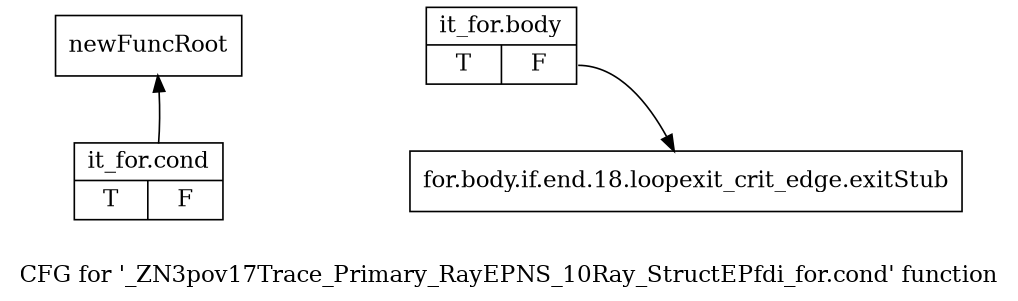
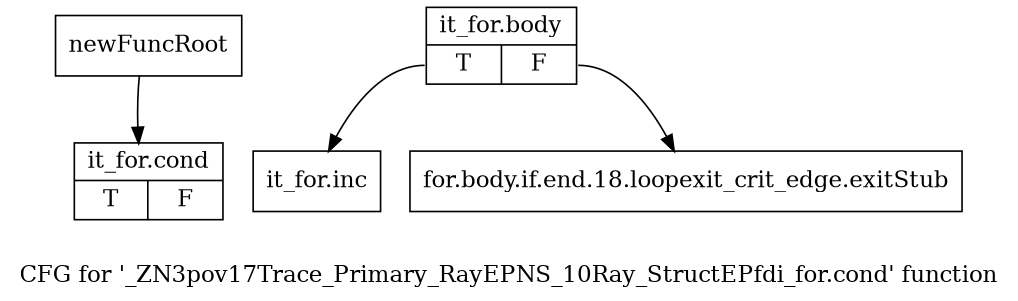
edge "it_for.cond" -> "newFuncRoot": reversed
node "it_for.inc": added
